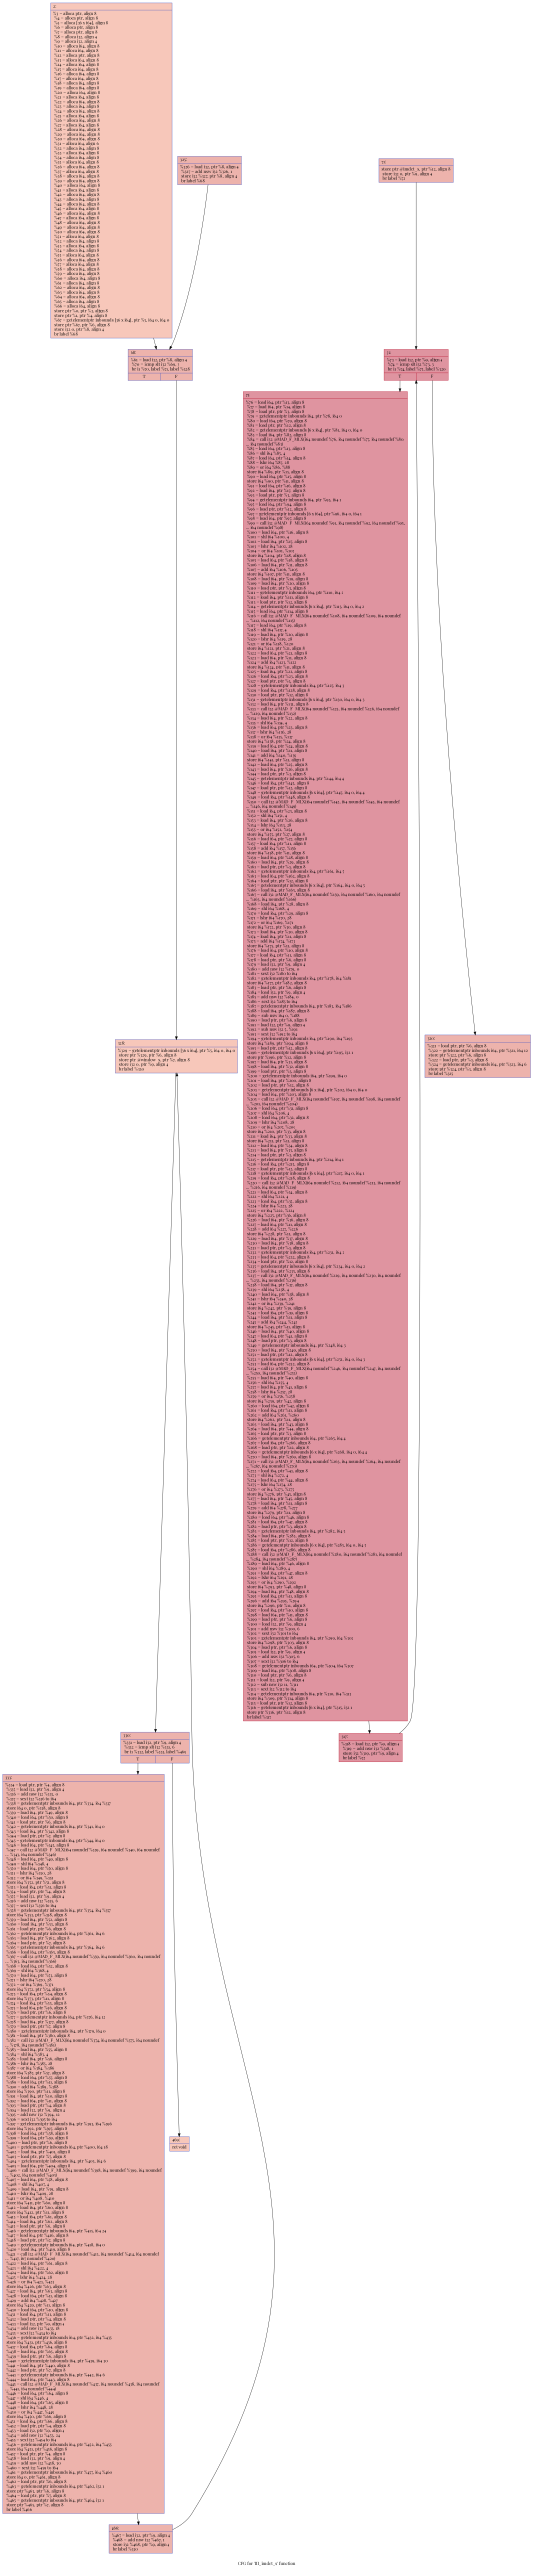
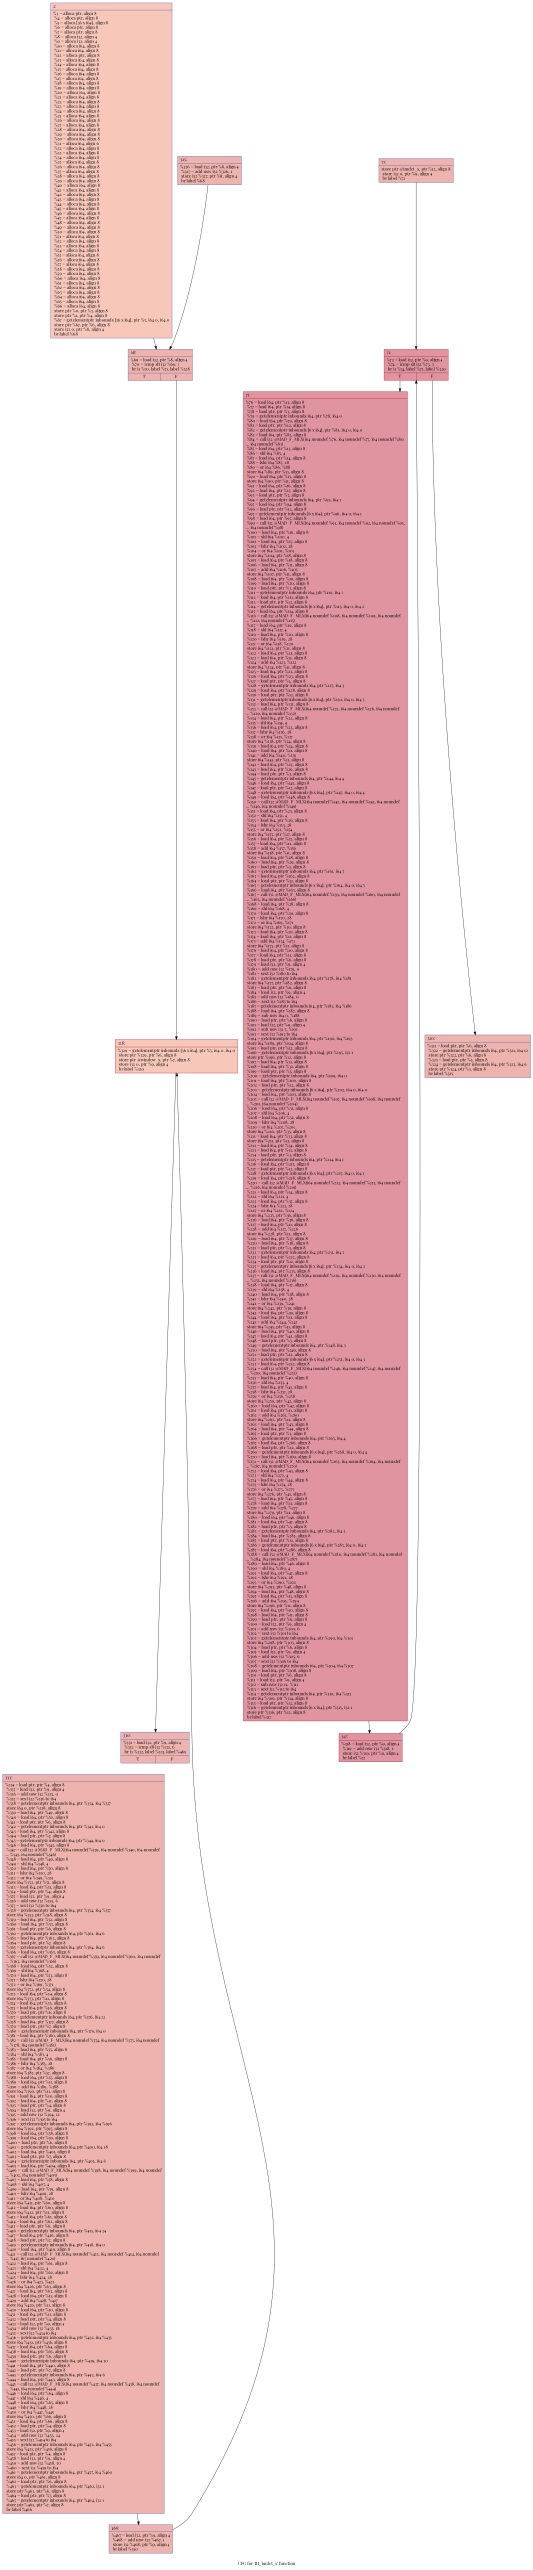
node "68:": text "%61 = load i32, ptr %8, align 4" -> "%69 = load i32, ptr %8, align 4"
node "328:": color #3d50c3ff -> #b70d28ff
node "320:": text "%322 = load ptr, ptr %3, align 8" -> "%323 = load ptr, ptr %3, align 8"
edge "330:" -> "333:": removed
node "469:": removed
